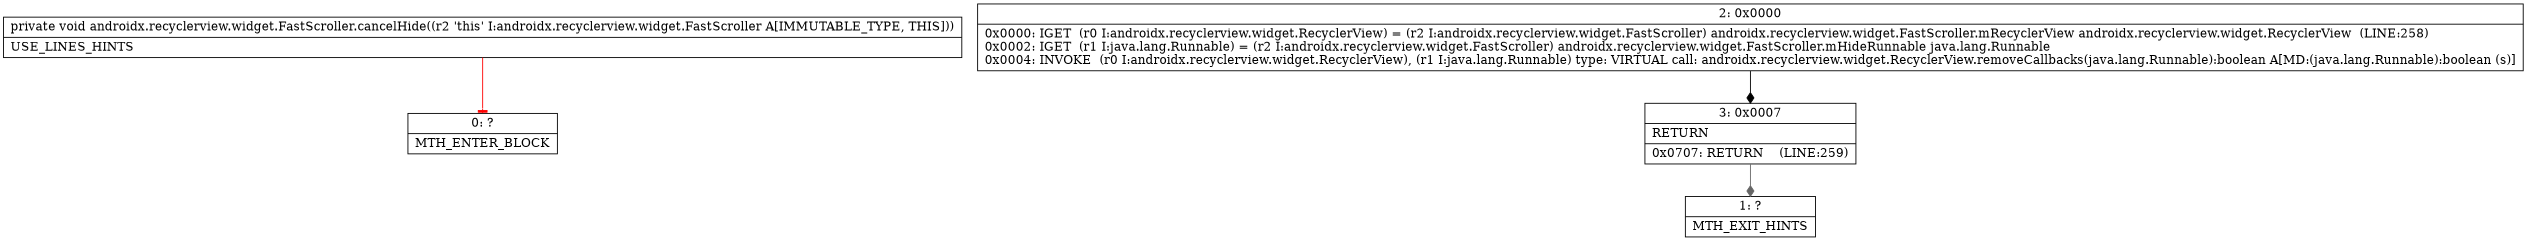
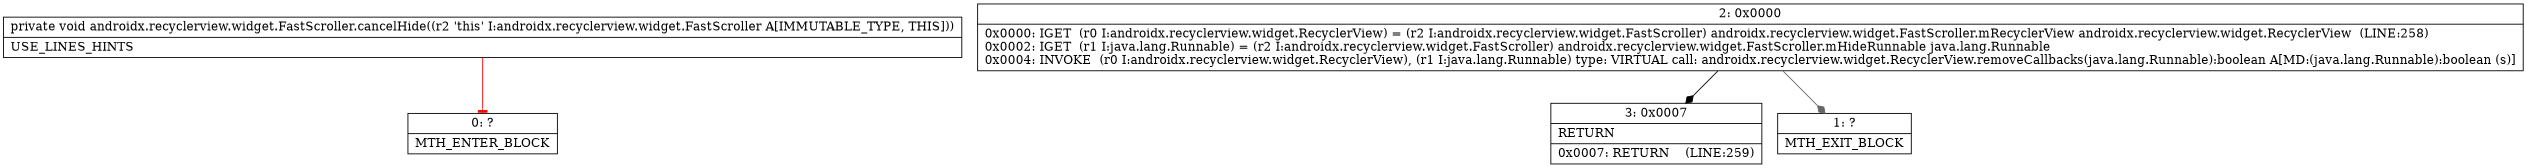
node "3: 0x0007": text "0x0707: RETURN    (LINE:259)" -> "0x0007: RETURN    (LINE:259)"
edge "3: 0x0007" -> "1: ?": now "2: 0x0000" -> "1: ?"
node "1: ?": text "MTH_EXIT_HINTS" -> "MTH_EXIT_BLOCK"
